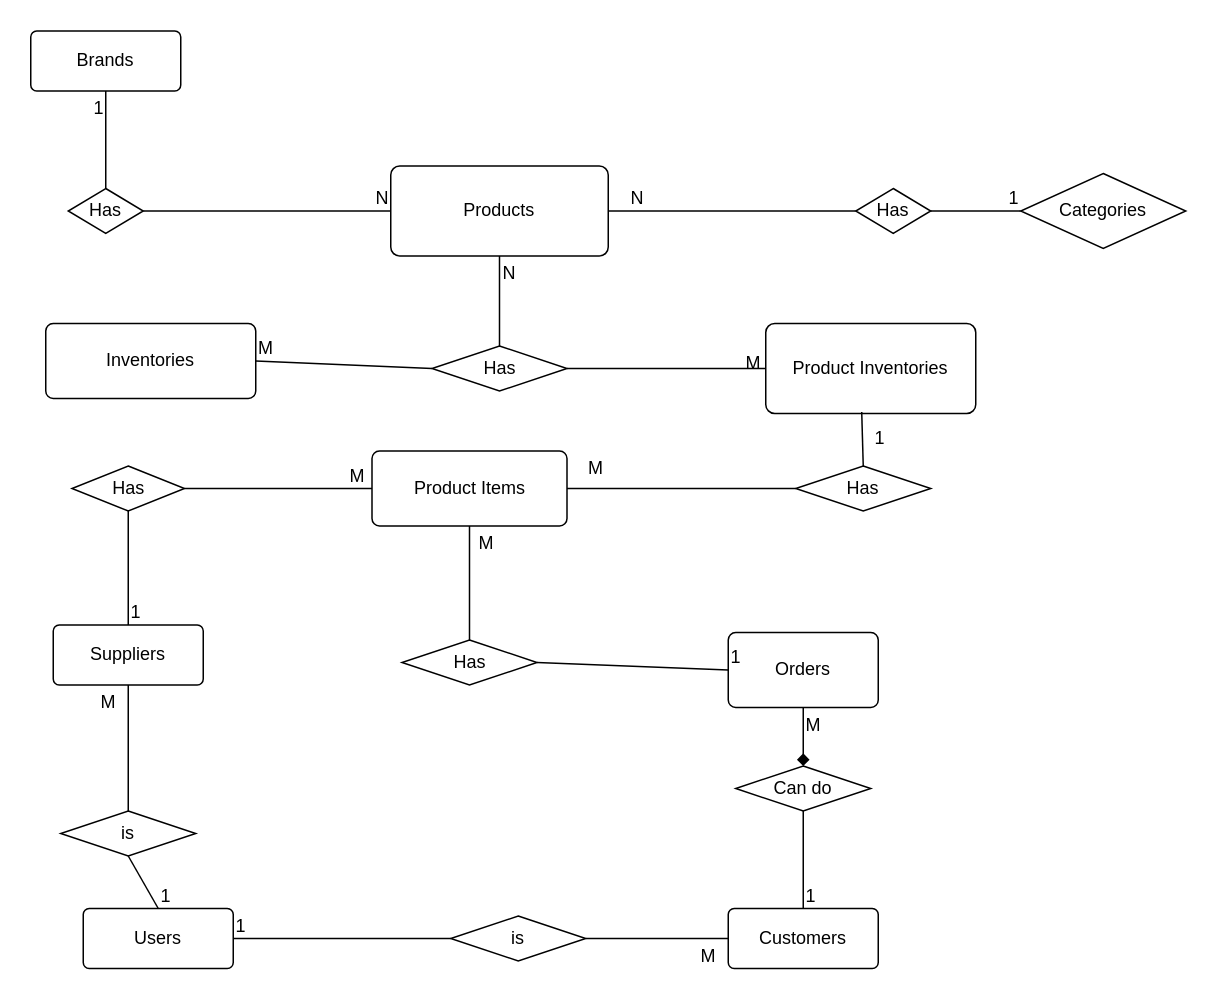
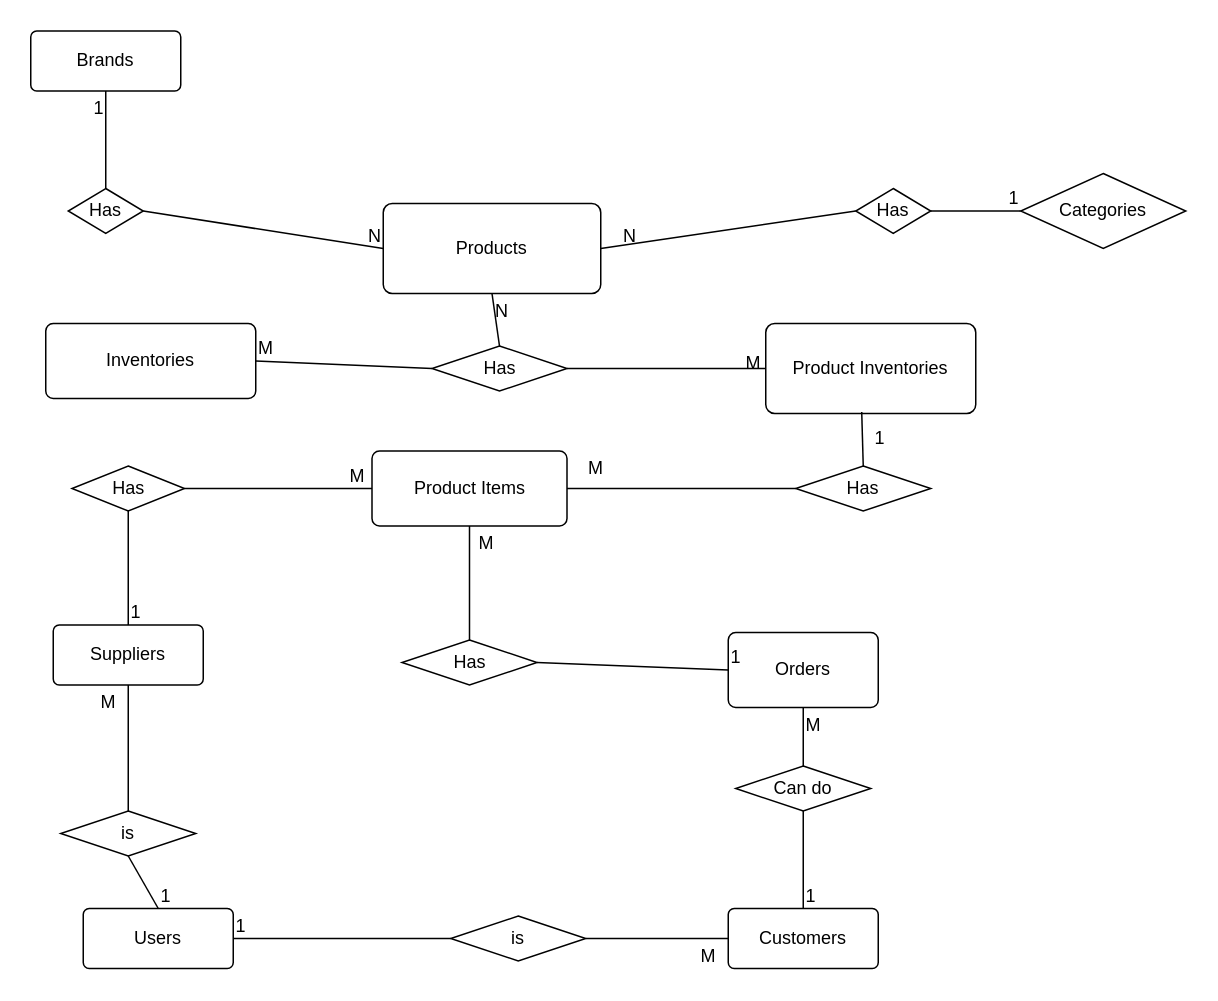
node "Products": moved (500, 211) -> (492, 248)
edge "Orders" -> "Can do": arrowhead diamond -> none
